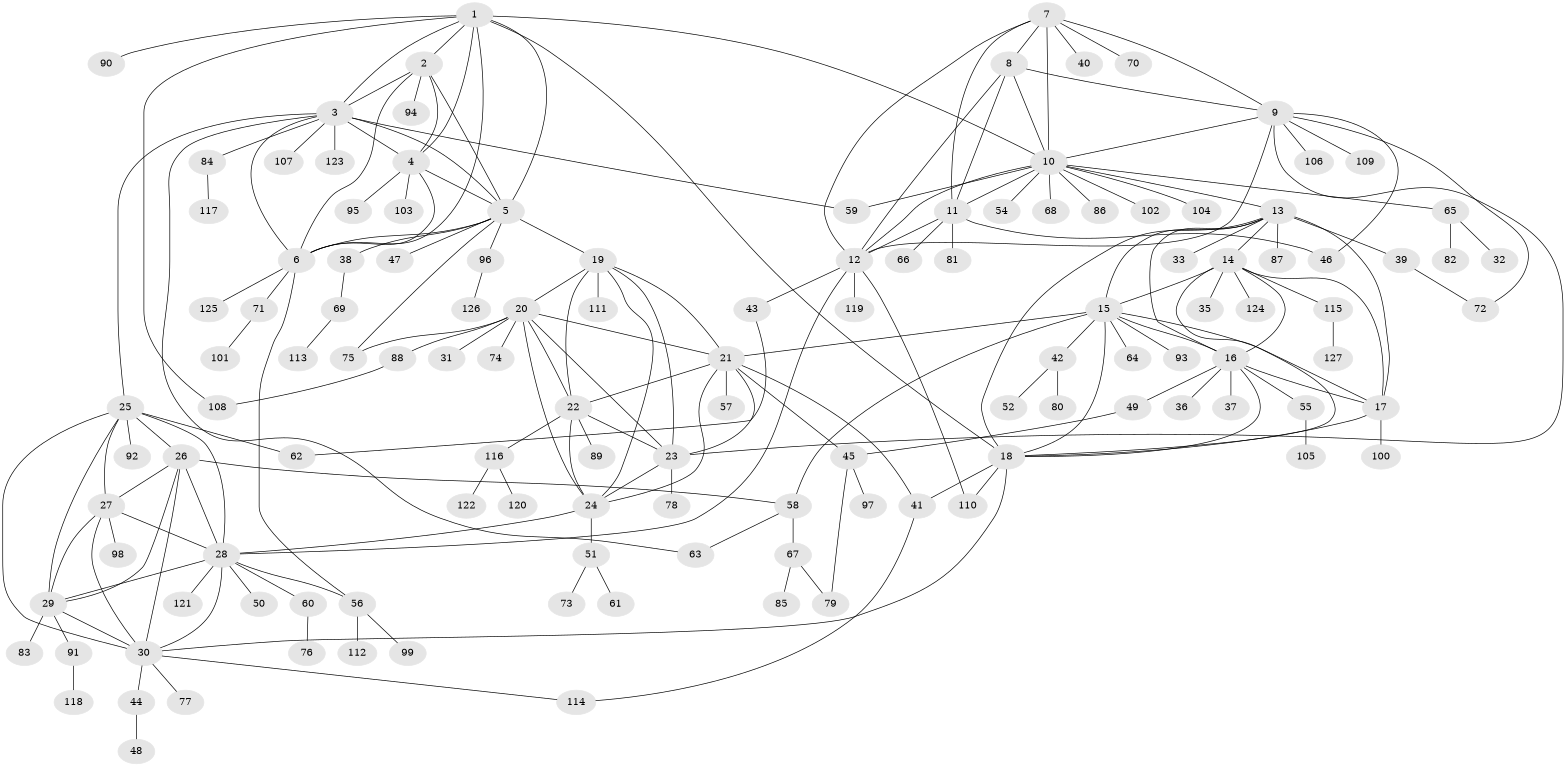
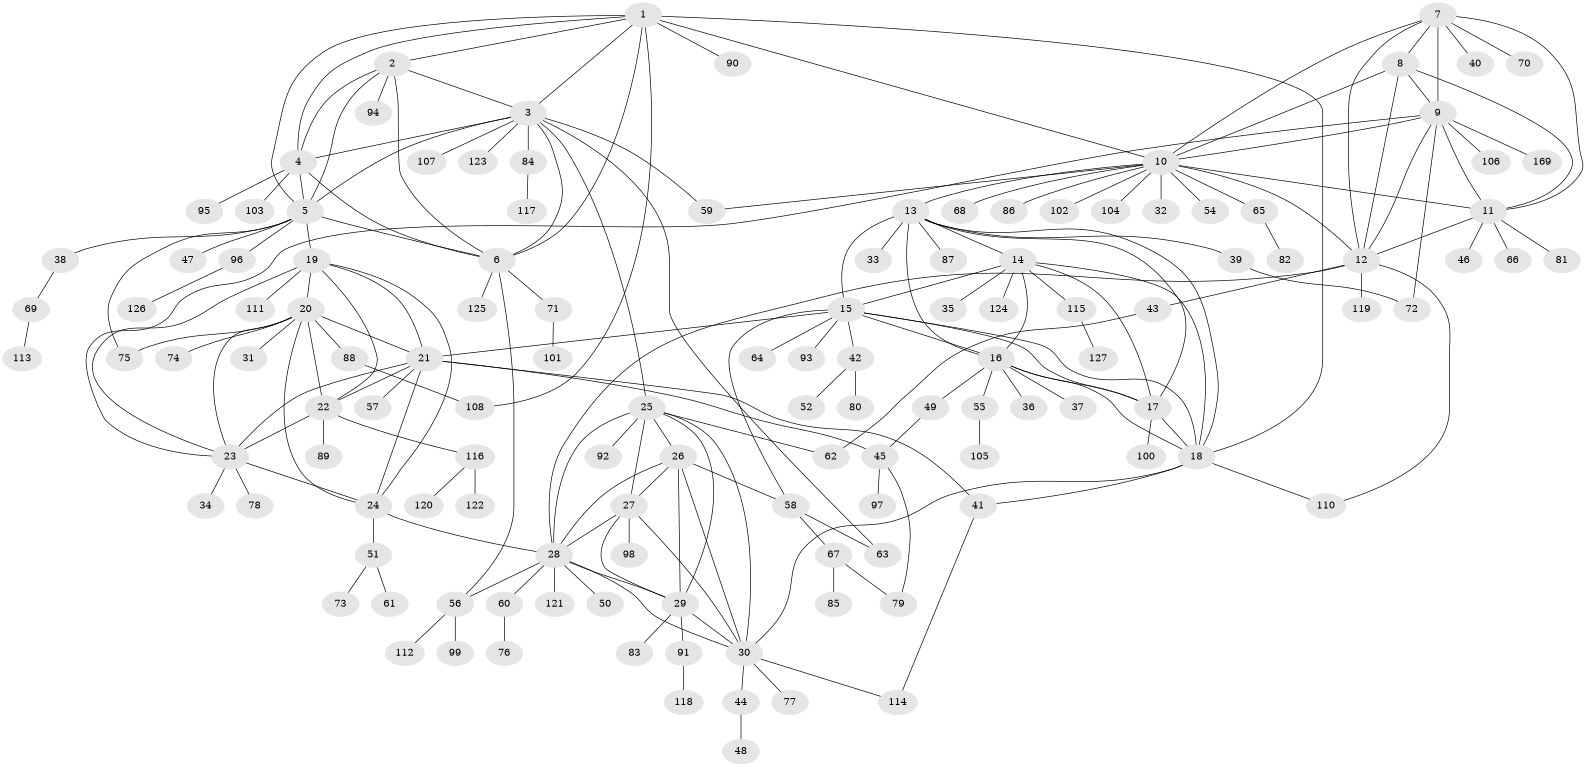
edge "9" -- "46": now "9" -- "11"
node "109": label "109" -> "169"
edge "65" -- "32": now "10" -- "32"
edge "22" -- "24": removed
node "34": added
